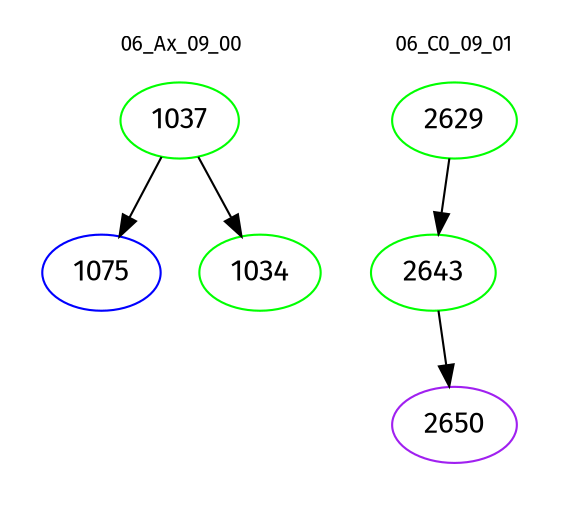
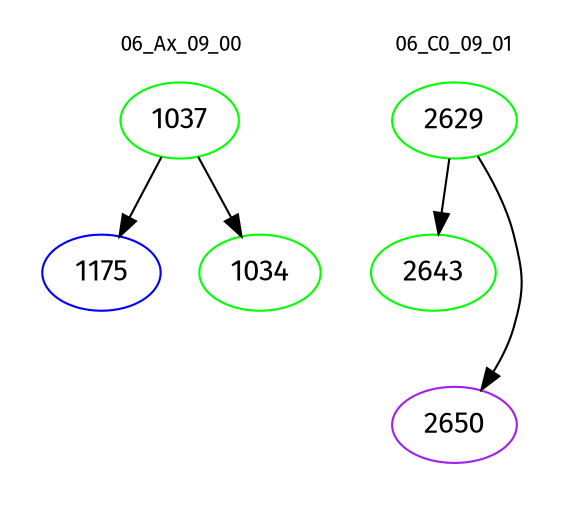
node "1075": label "1075" -> "1175"
edge "2643" -> "2650": now "2629" -> "2650"
